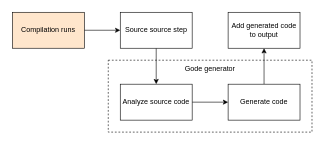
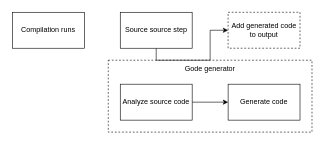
node "Compilation runs": fillcolor #ffe6cc -> #ffffff
edge "Compilation runs" -> "Source source step": removed
node "Add generated code to output": style solid -> dashed
edge "Generate code" -> "Add generated code to output": removed
edge "Source source step" -> "Analyze source code": now "Source source step" -> "Add generated code to output"
